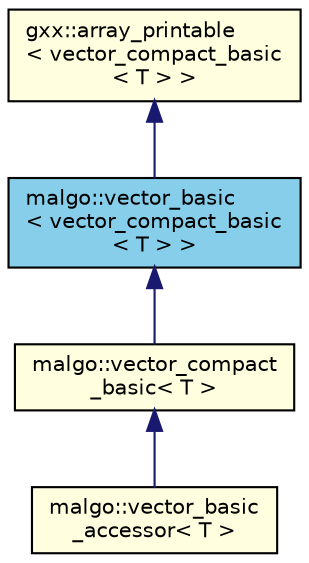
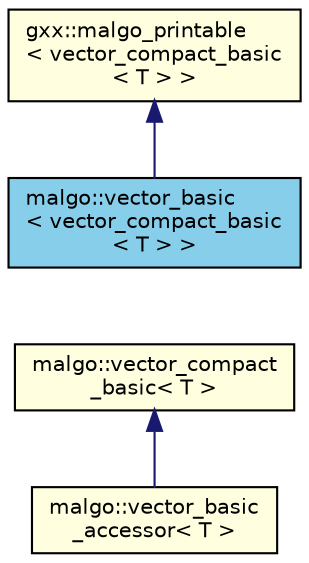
node "gxx::array_printable < vector_compact_basic < T > >": label "gxx::array_printable < vector_compact_basic < T > >" -> "gxx::malgo_printable < vector_compact_basic < T > >"
edge "malgo::vector_compact _basic< T >" -> "malgo::vector_basic < vector_compact_basic < T > >": removed
